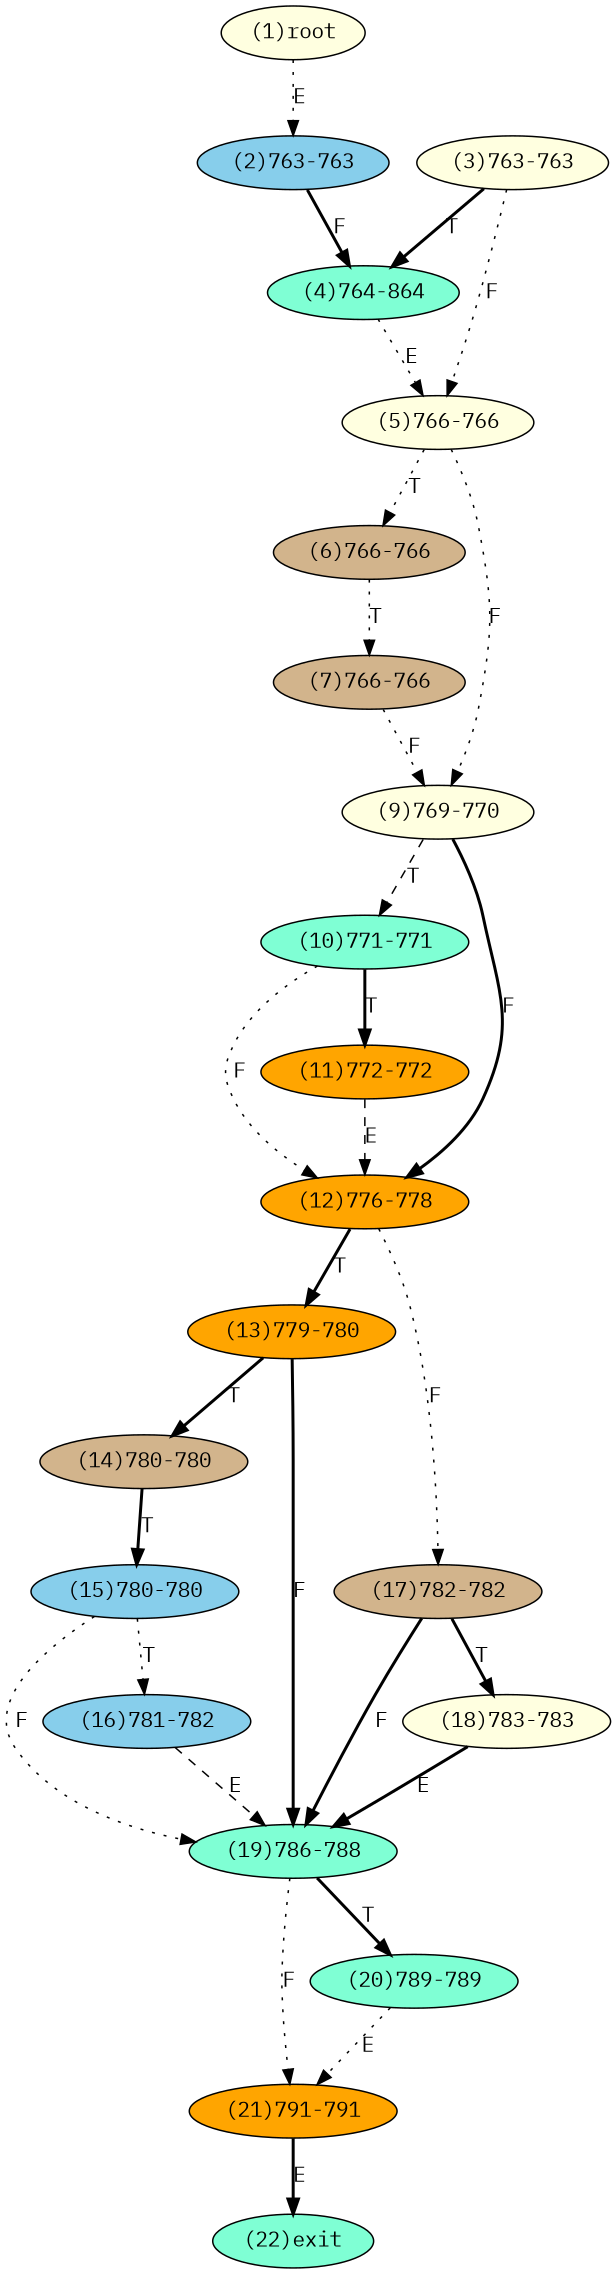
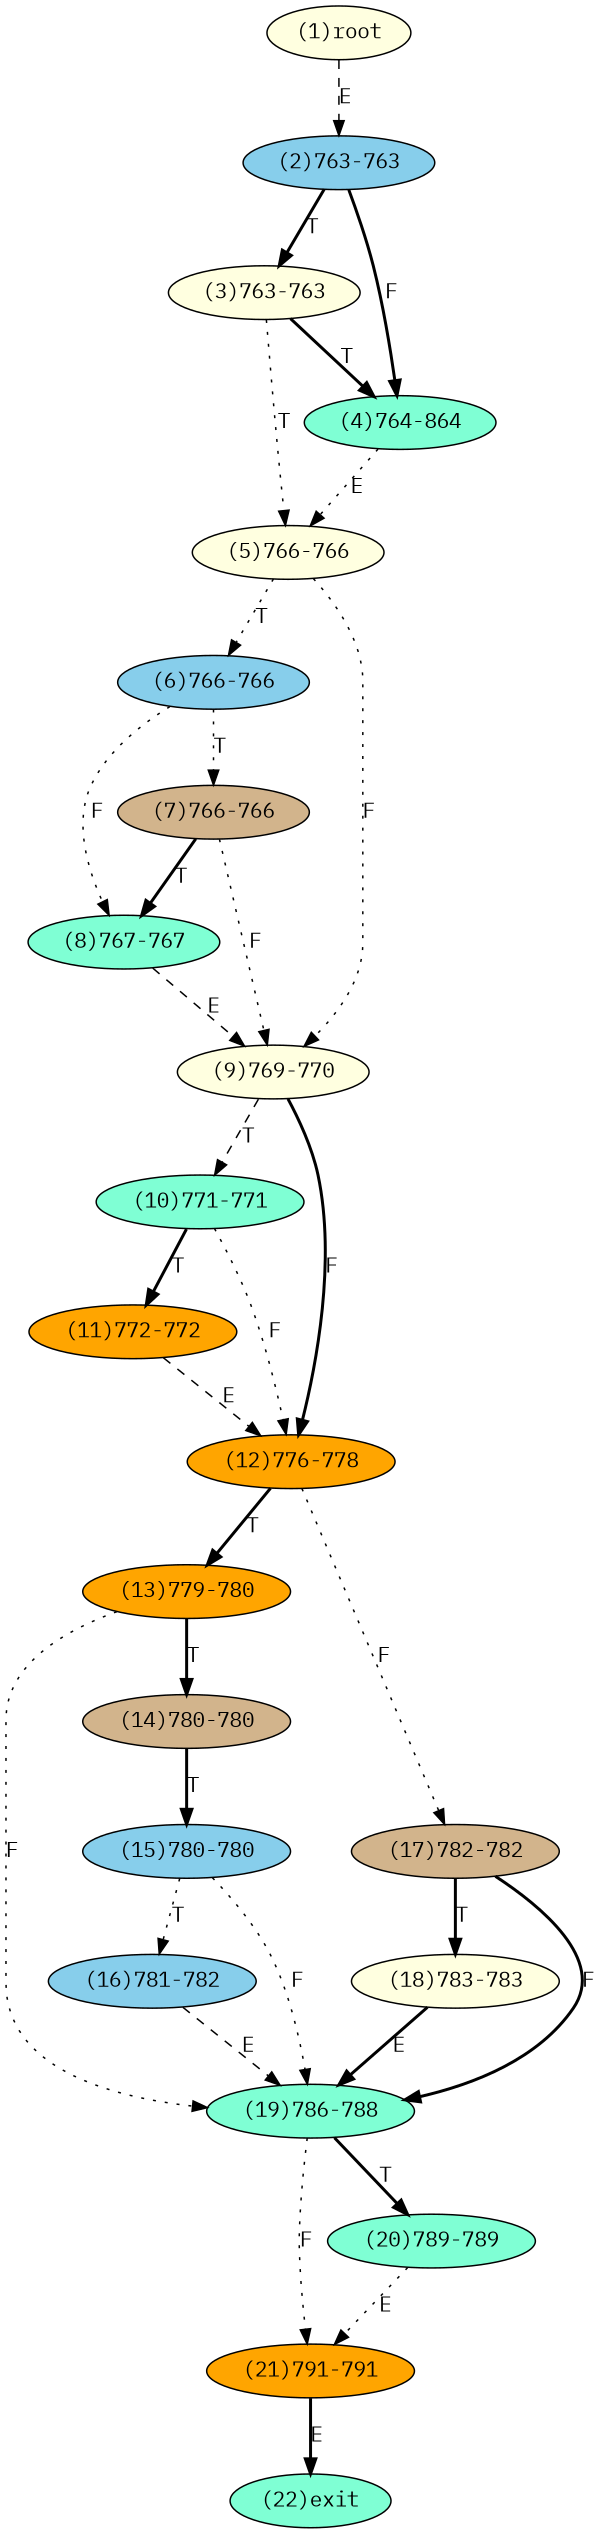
edge "(1)root" -> "(2)763-763": style dotted -> dashed
edge "(2)763-763" -> "(3)763-763": added, label "T"
edge "(3)763-763" -> "(5)766-766": label "F" -> "T"
node "(6)766-766": fillcolor tan -> skyblue
node "(8)767-767": added
edge "(13)779-780" -> "(19)786-788": style bold -> dotted
